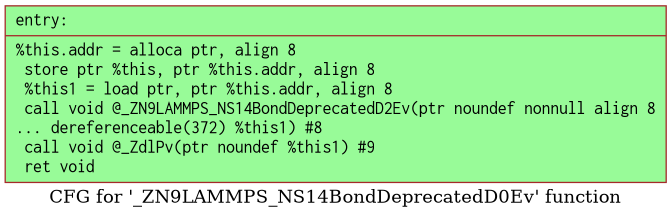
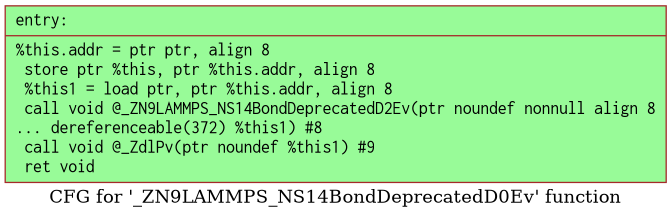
node "entry:": text "%this.addr = alloca ptr, align 8" -> "%this.addr = ptr ptr, align 8"
